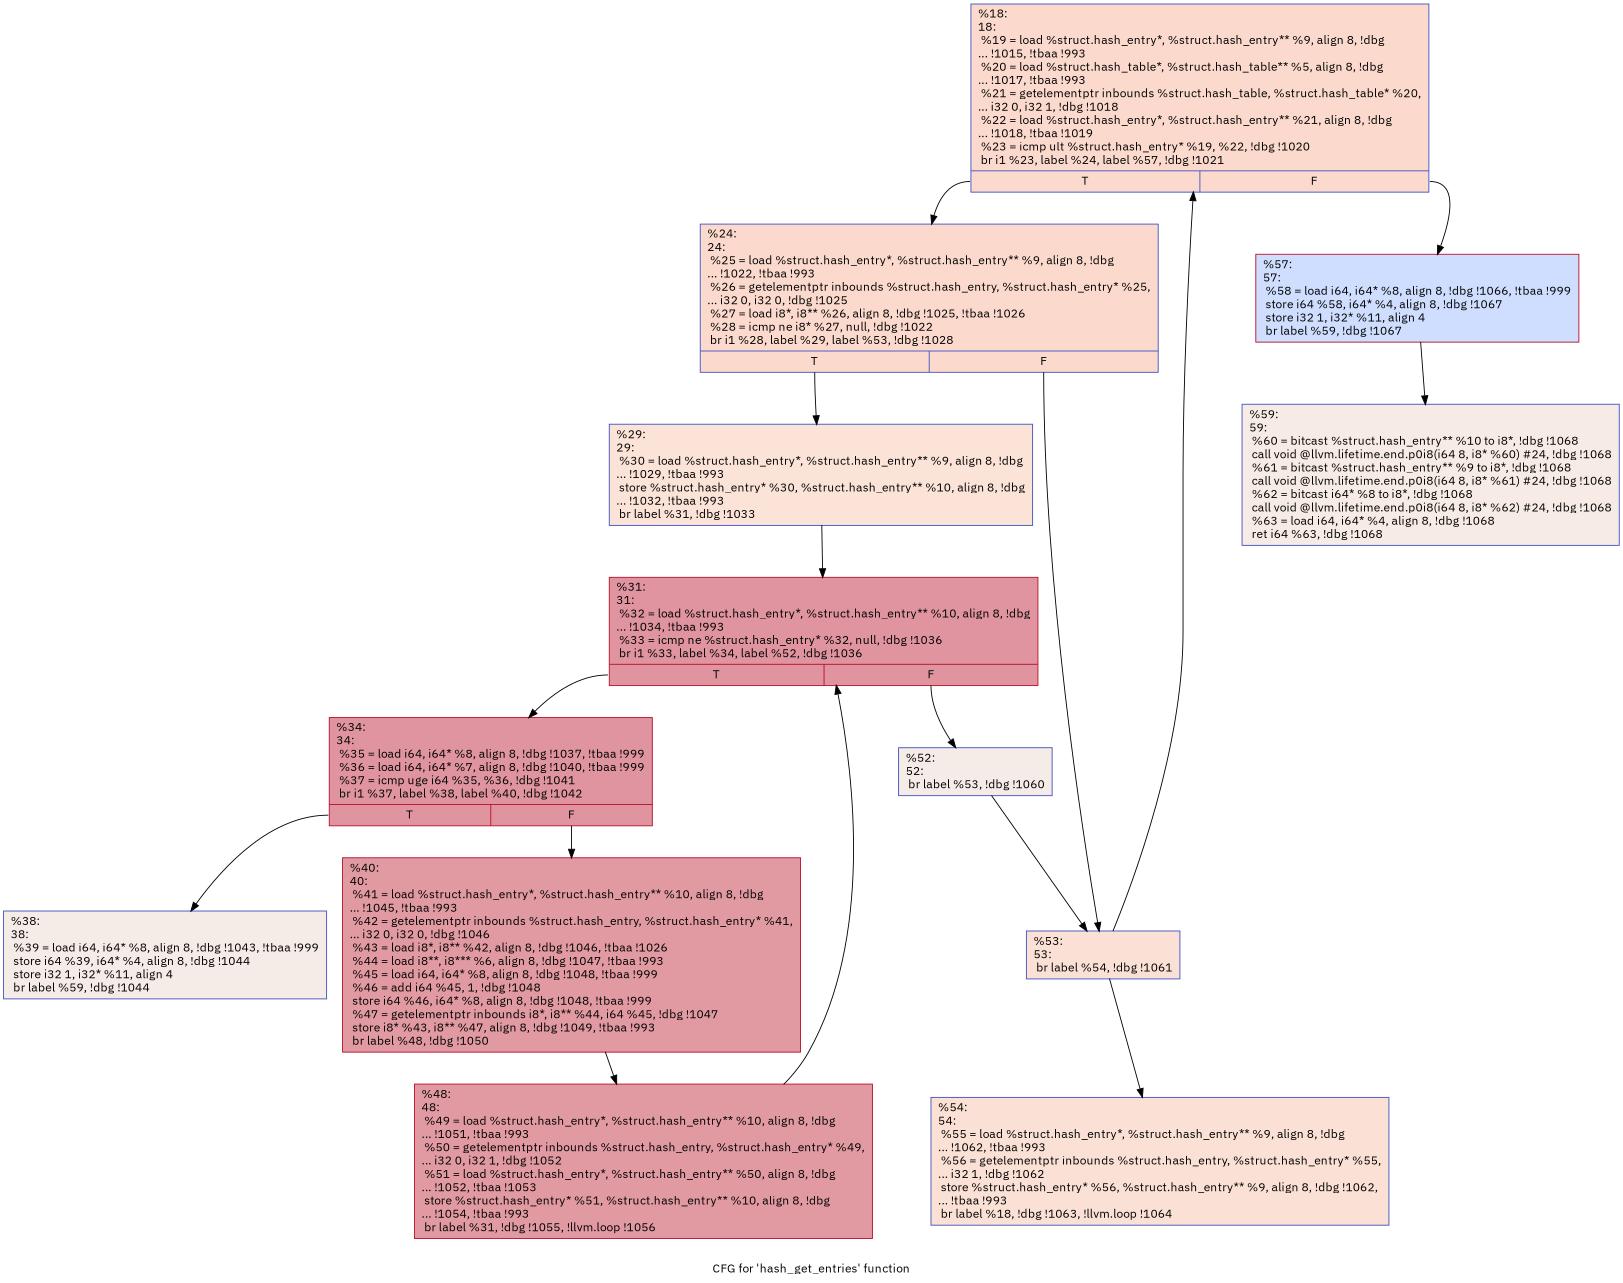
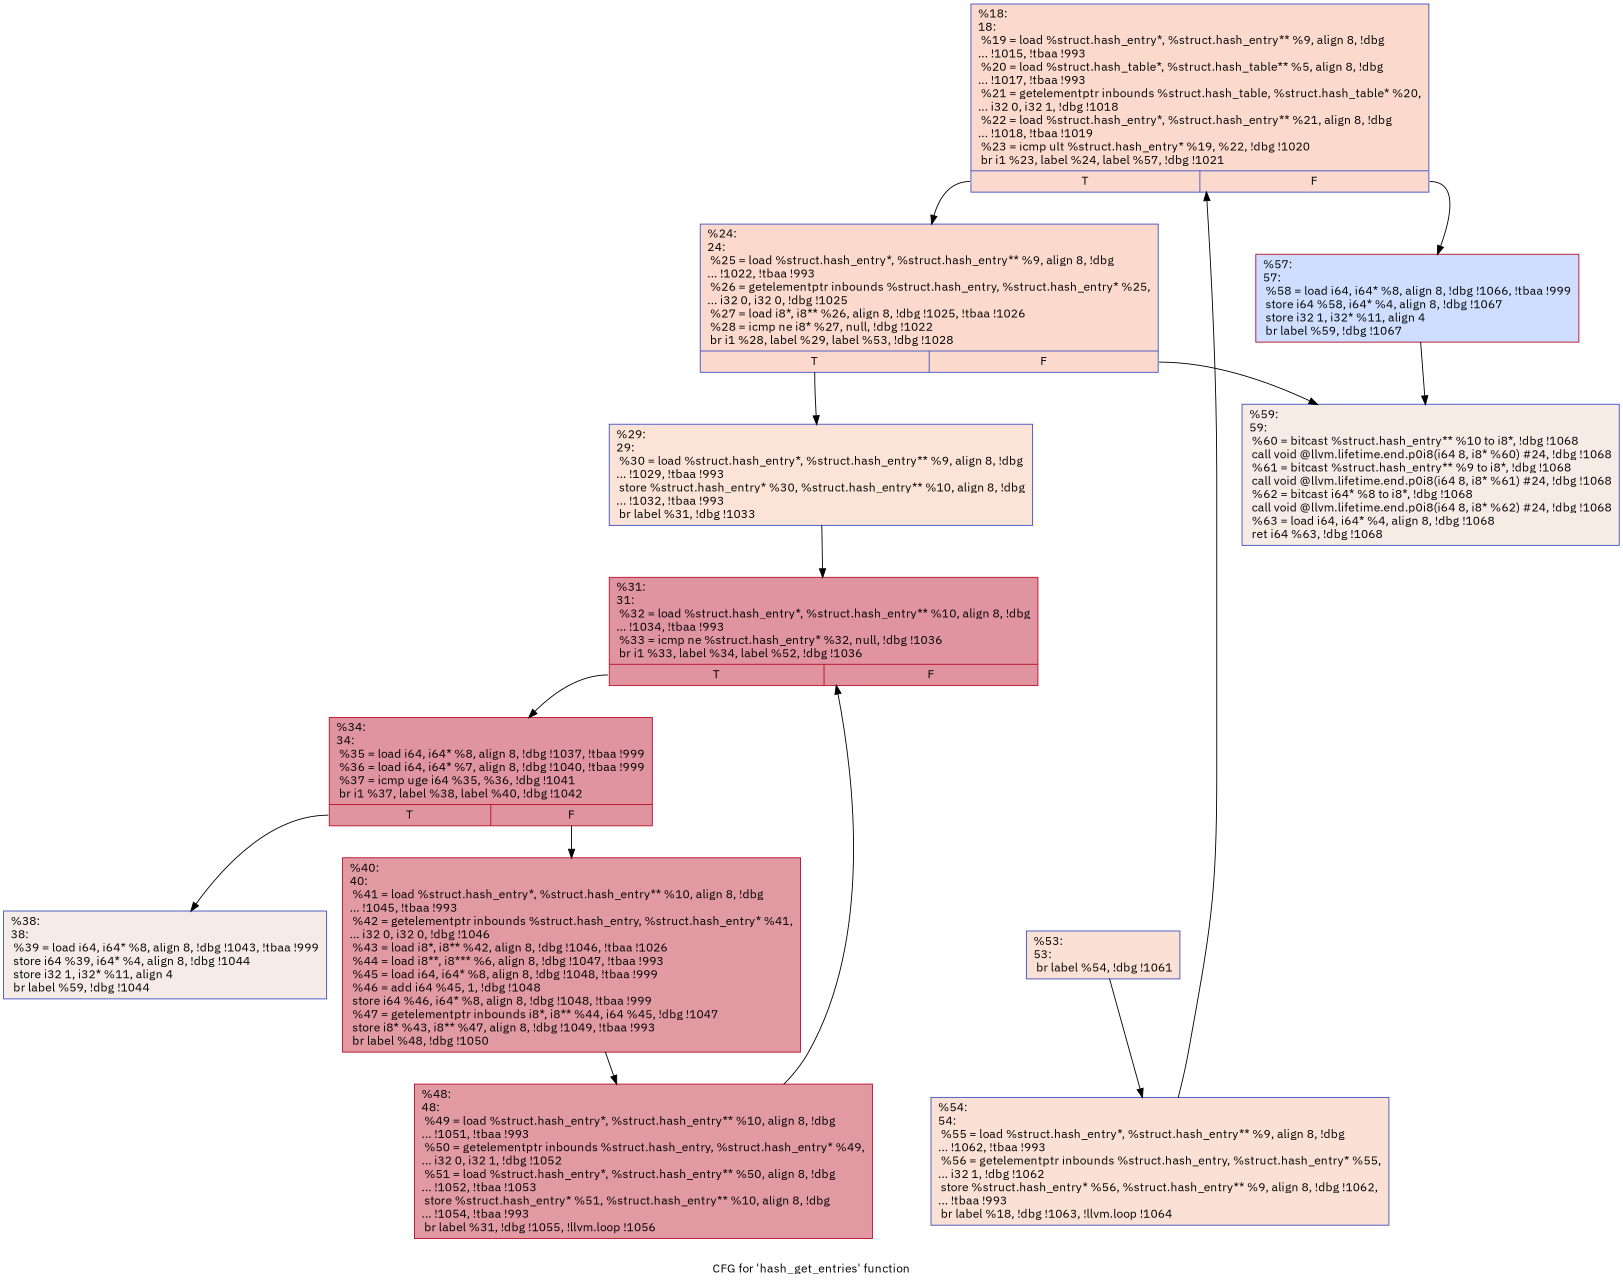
edge "%53:" -> "%18:": now "%54:" -> "%18:"
edge "%24:" -> "%53:": now "%24:" -> "%59:"
node "%52:": removed
